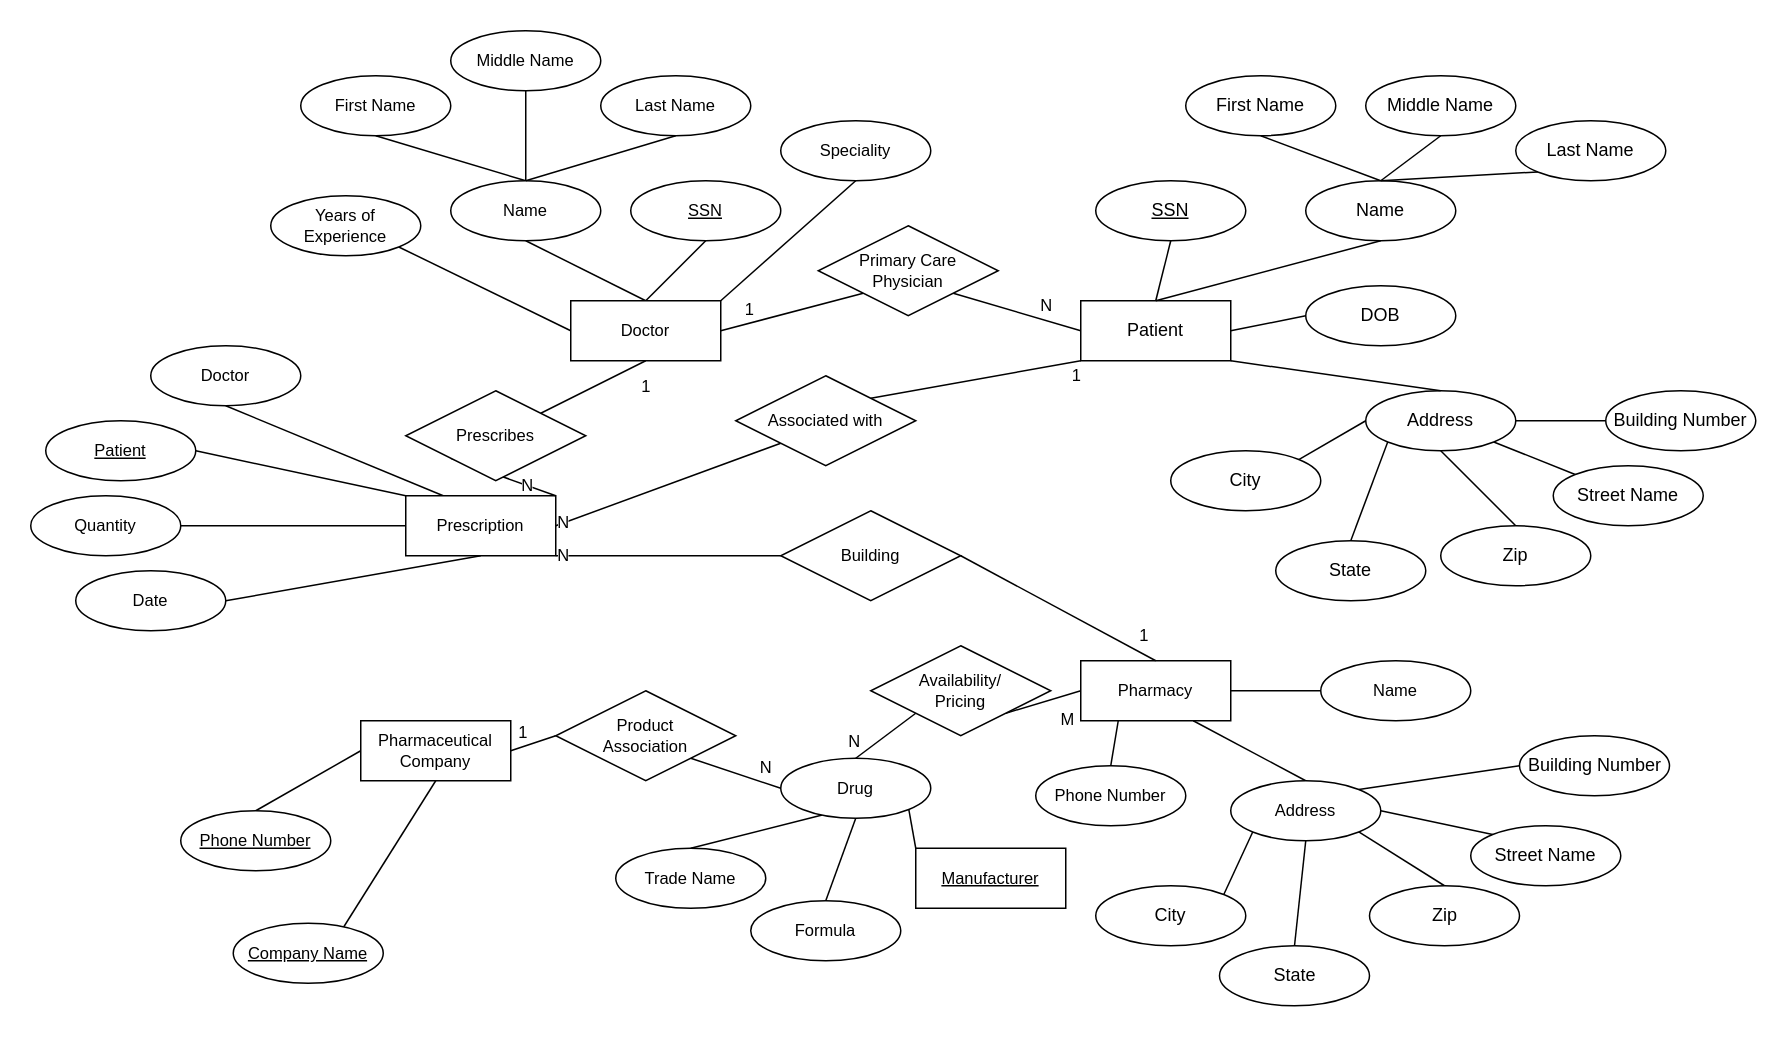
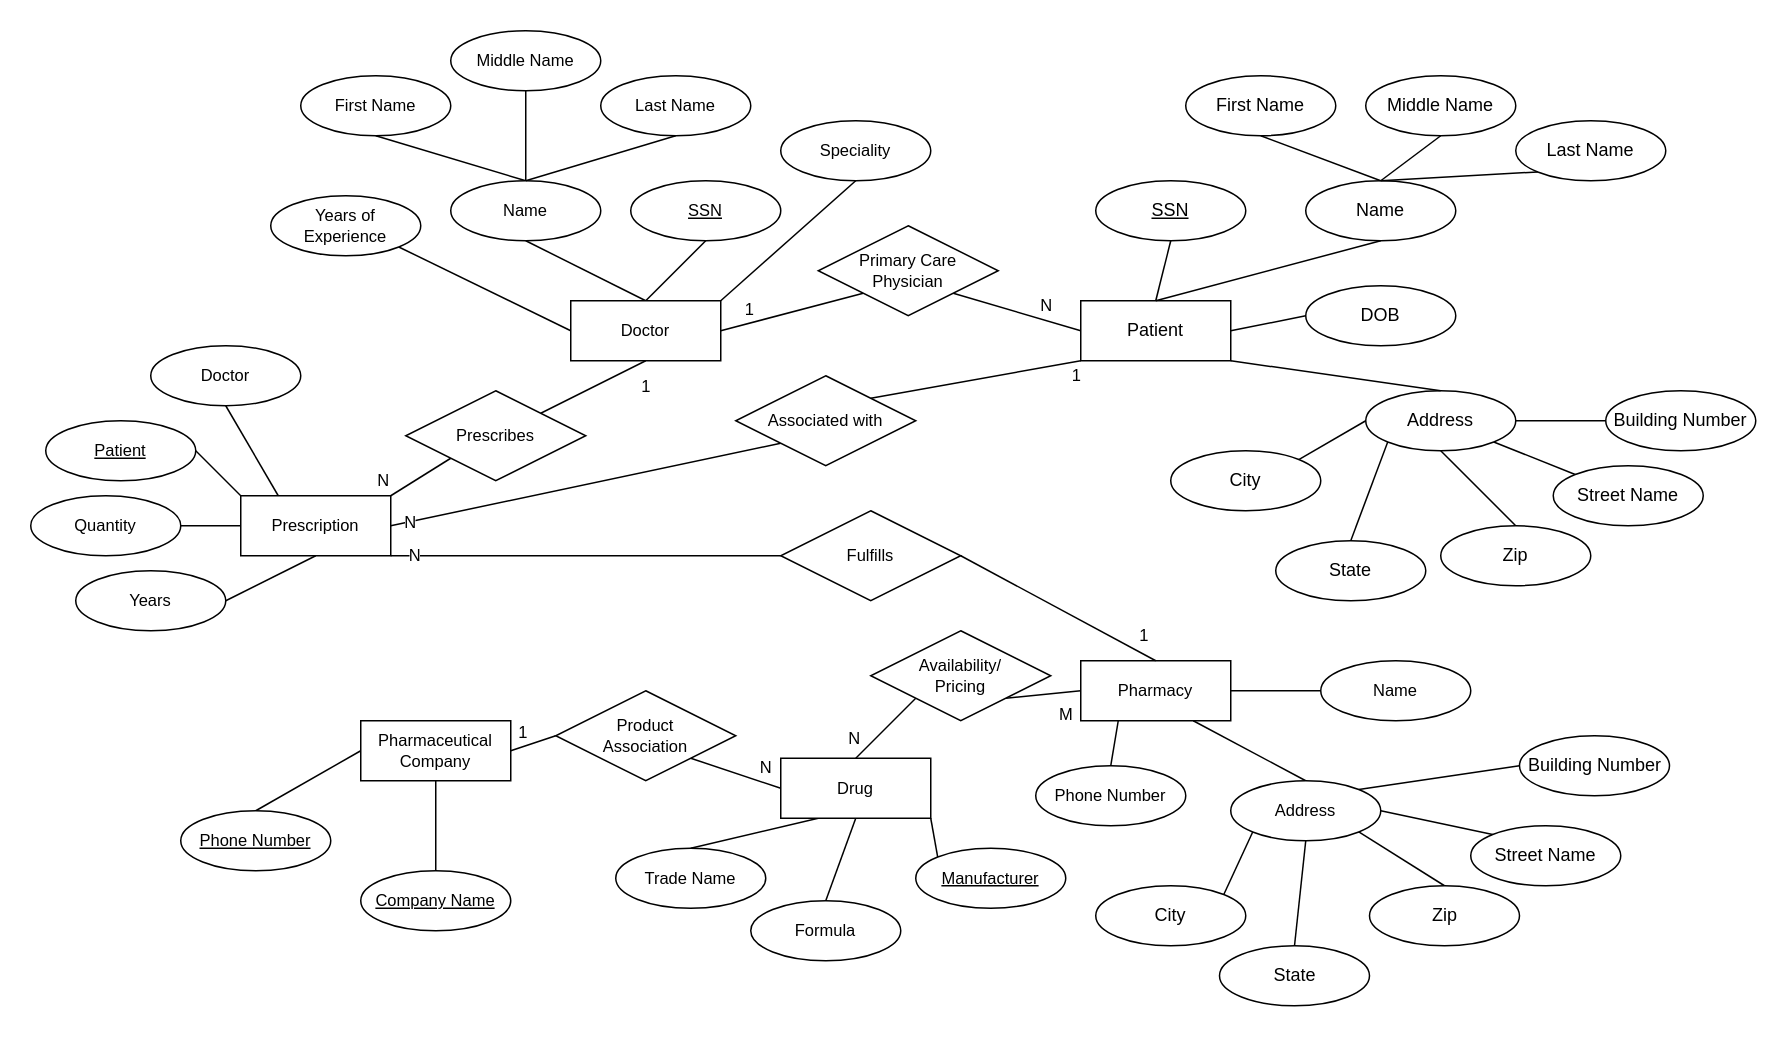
node "Prescription": moved (481, 526) -> (316, 526)
node "Building": label "Building" -> "Fulfills"
node "Date": label "Date" -> "Years"
node "Availability/ Pricing": moved (961, 691) -> (961, 676)
node "Drug": shape ellipse -> rectangle
node "Manufacturer": shape rectangle -> ellipse
node "Company Name": moved (308, 953) -> (436, 901)
